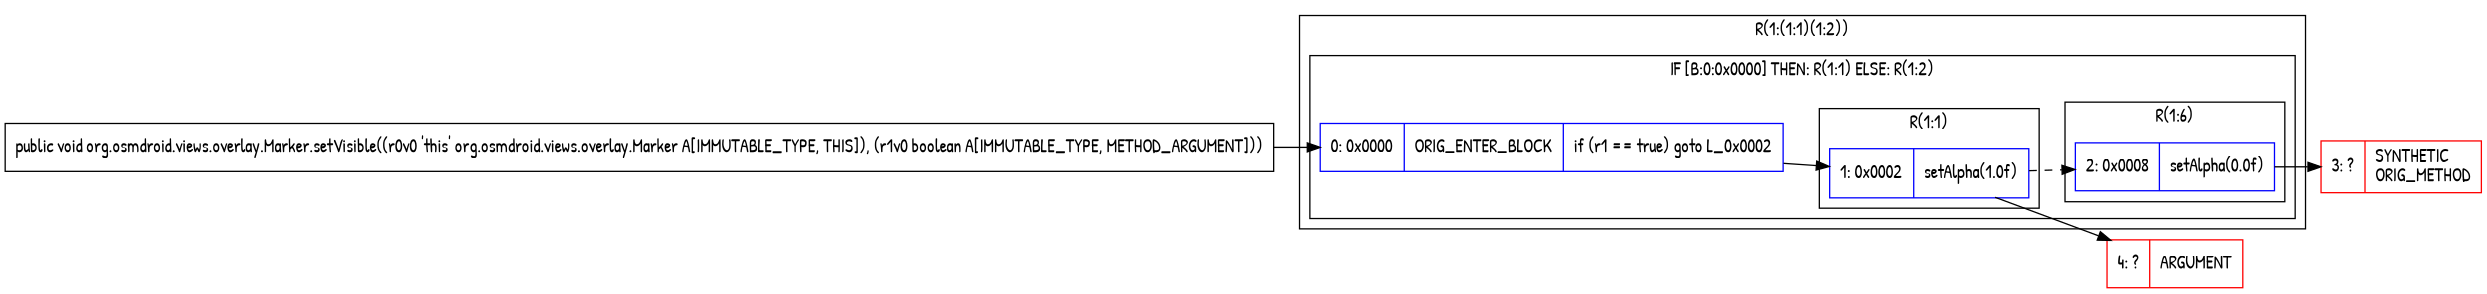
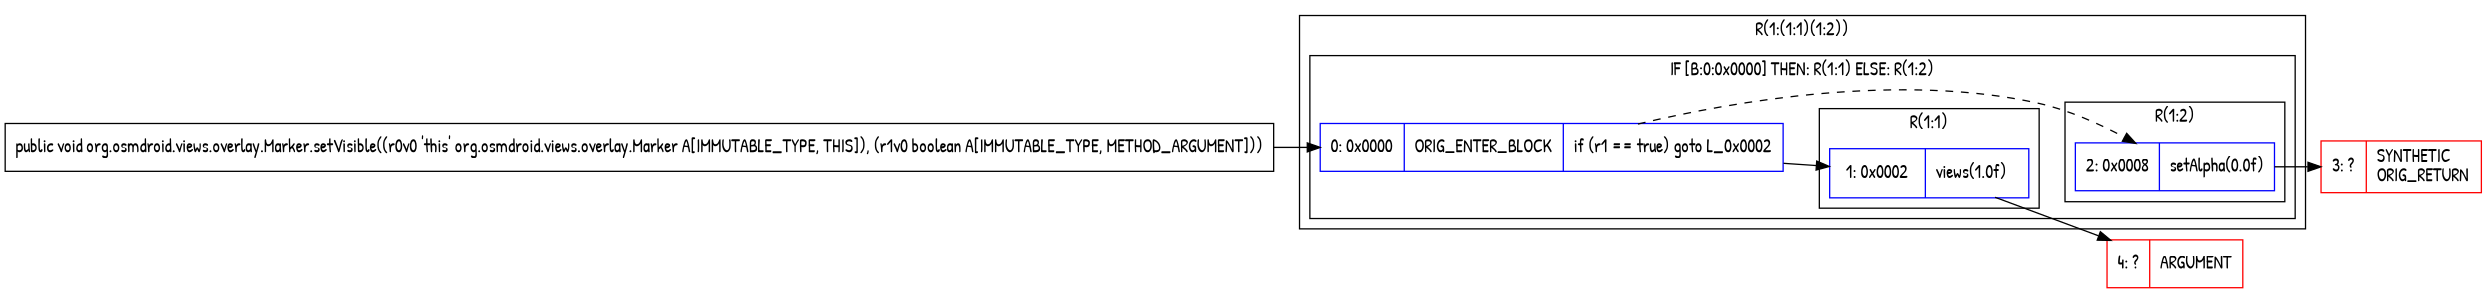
cluster "R(1:6)": label "R(1:6)" -> "R(1:2)"
edge "1: 0x0002" -> "2: 0x0008": now "0: 0x0000" -> "2: 0x0008"
node "1: 0x0002": text "setAlpha(1.0f)" -> "views(1.0f)"
node "3: ?": text "ORIG_METHOD" -> "ORIG_RETURN"
